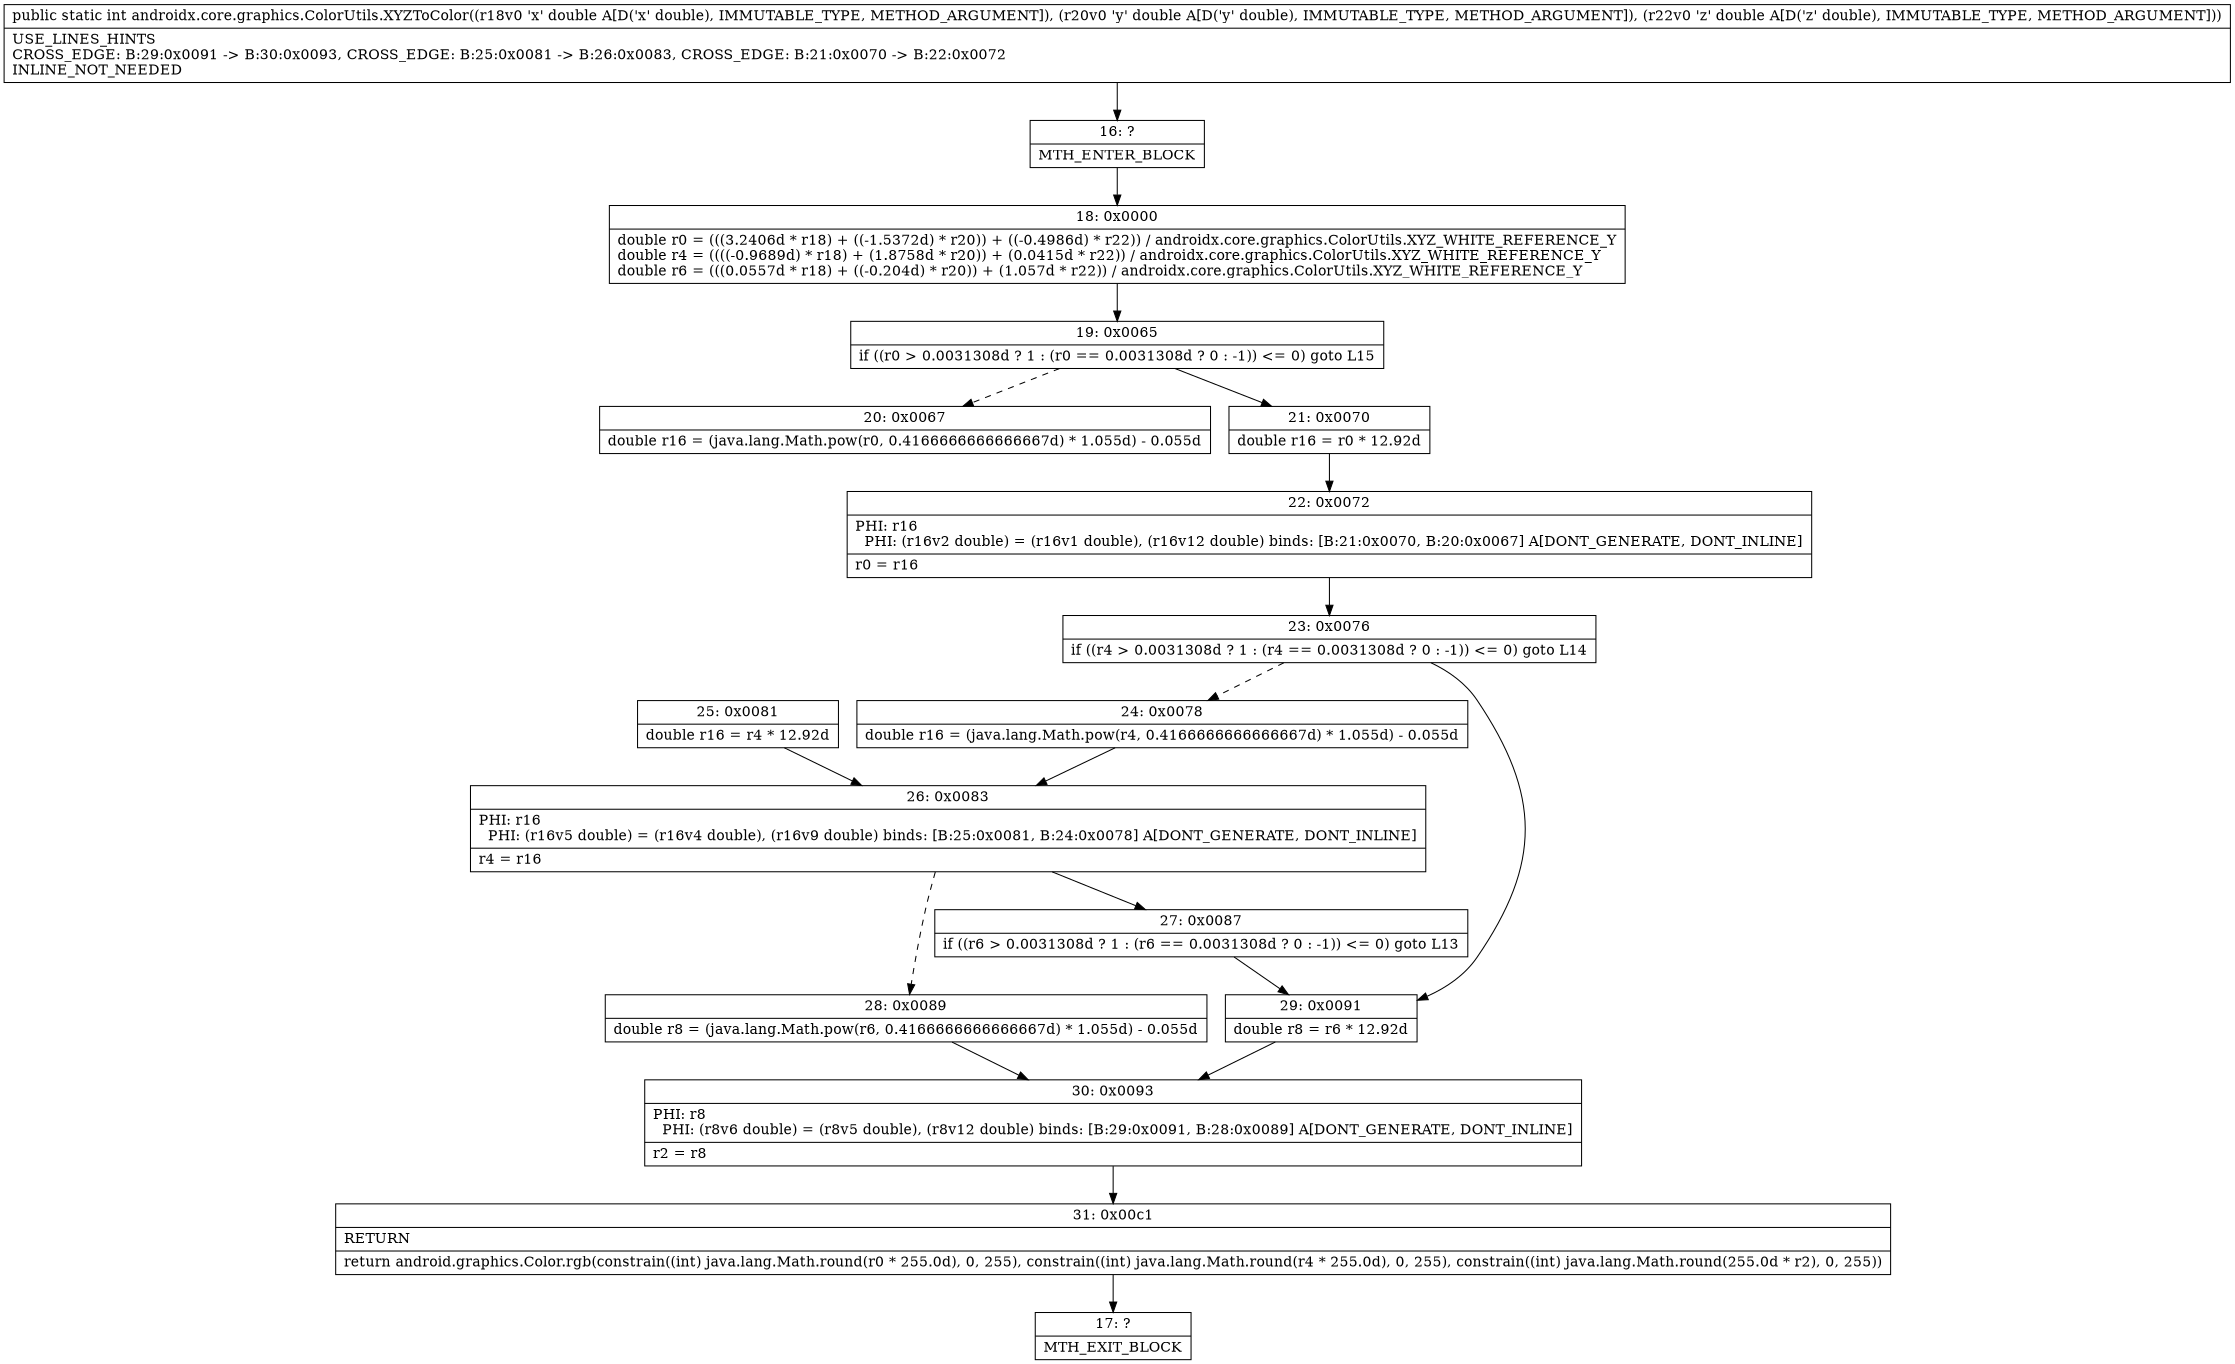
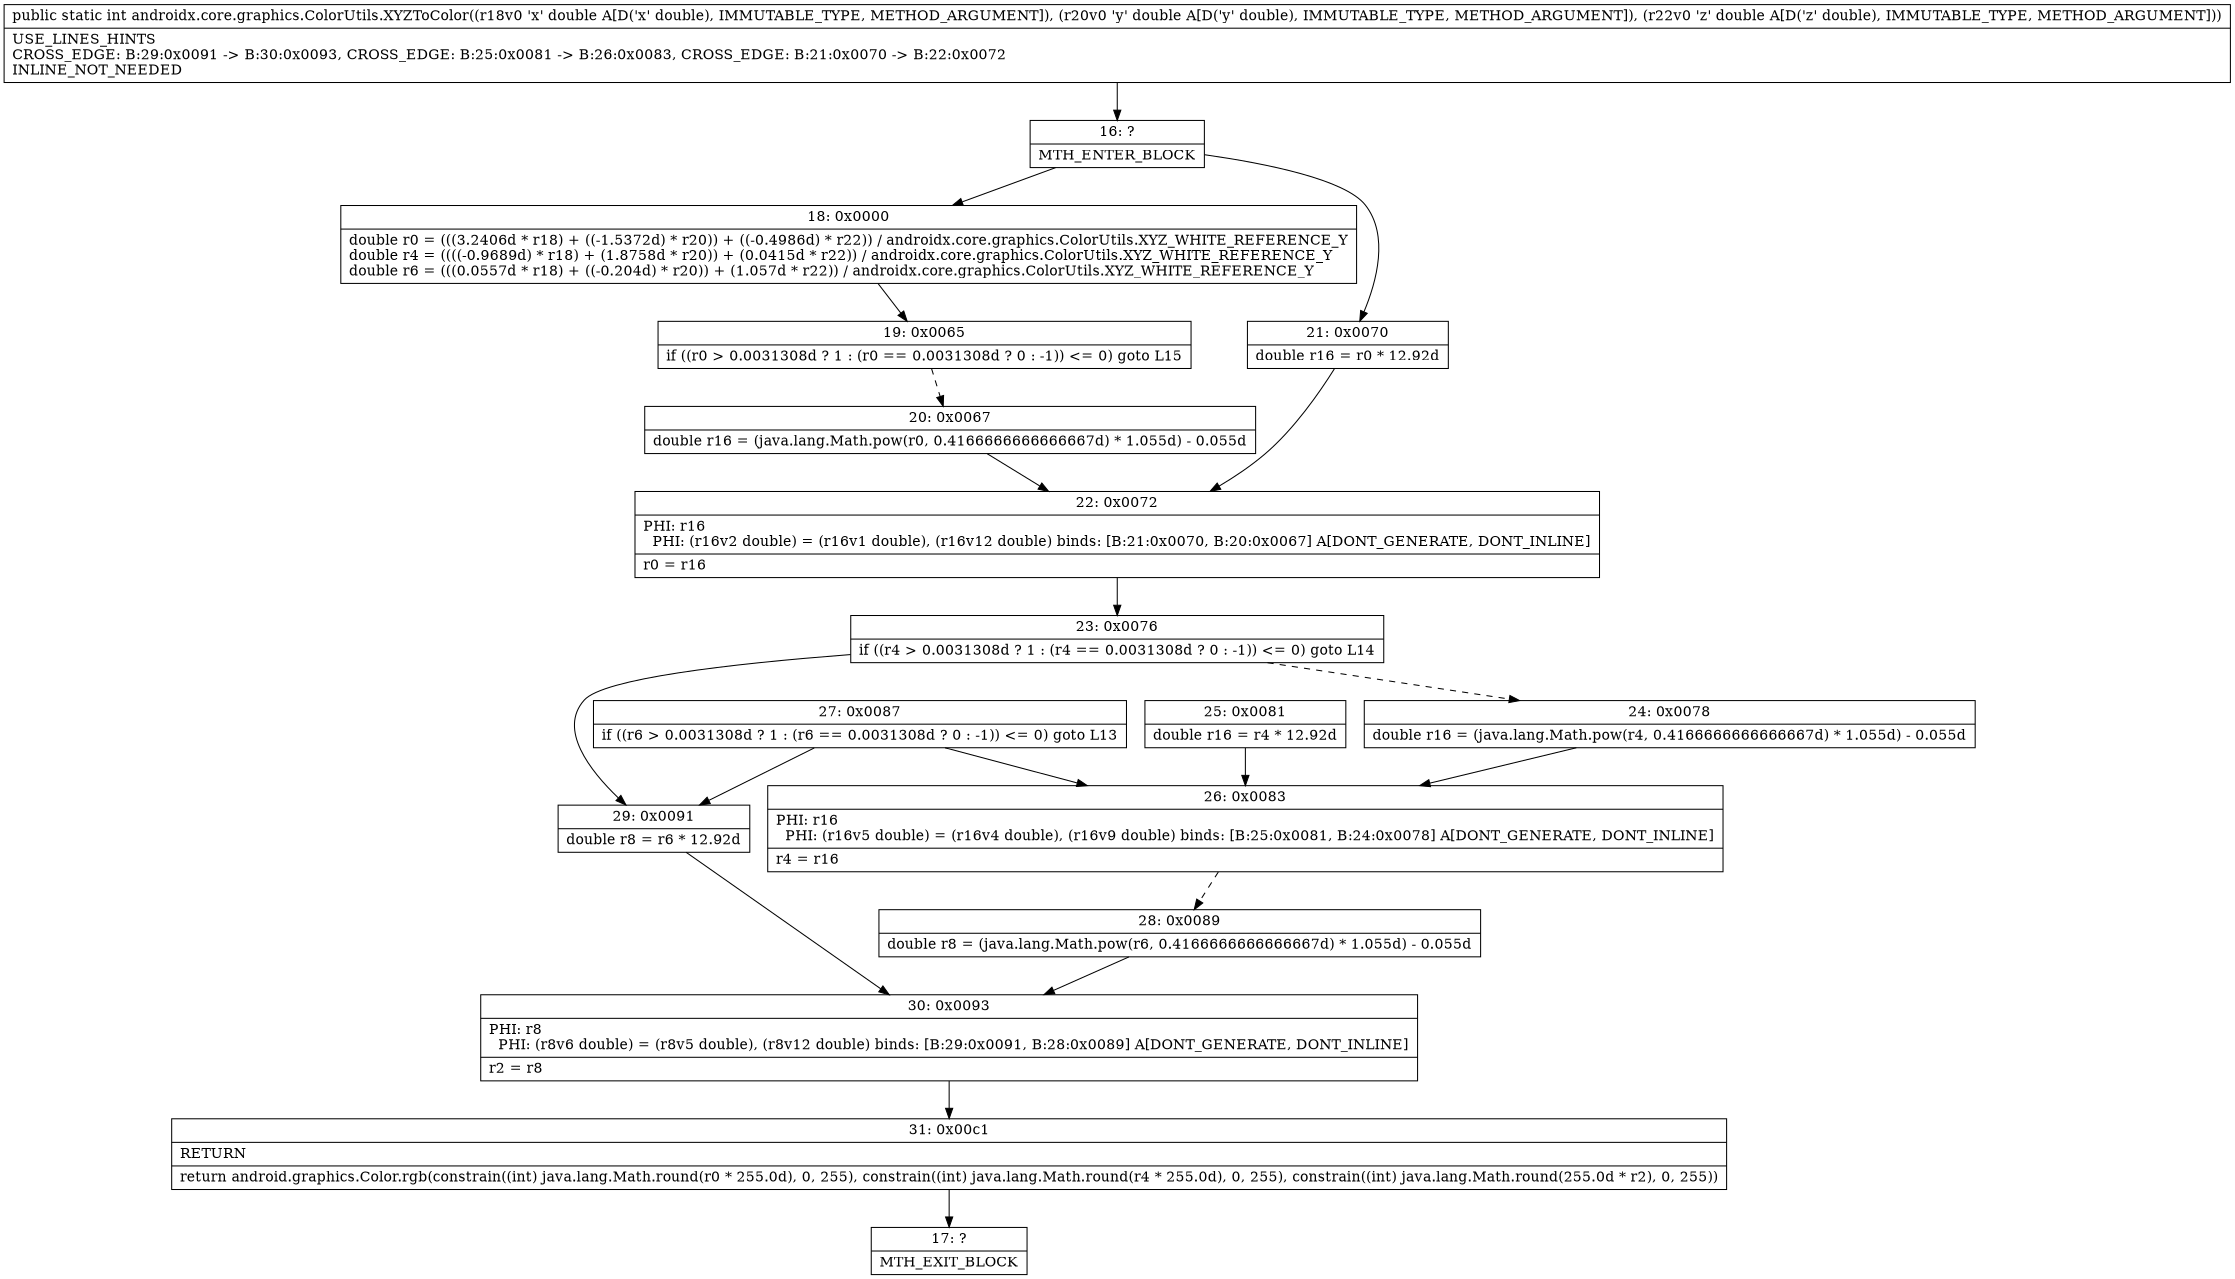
edge "19: 0x0065" -> "21: 0x0070": now "16: ?" -> "21: 0x0070"
edge "20: 0x0067" -> "22: 0x0072": added
edge "26: 0x0083" -> "27: 0x0087": reversed
